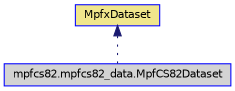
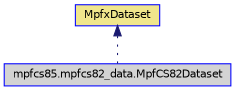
node "mpfcs82.mpfcs82_data.MpfCS82Dataset": label "mpfcs82.mpfcs82_data.MpfCS82Dataset" -> "mpfcs85.mpfcs82_data.MpfCS82Dataset"
